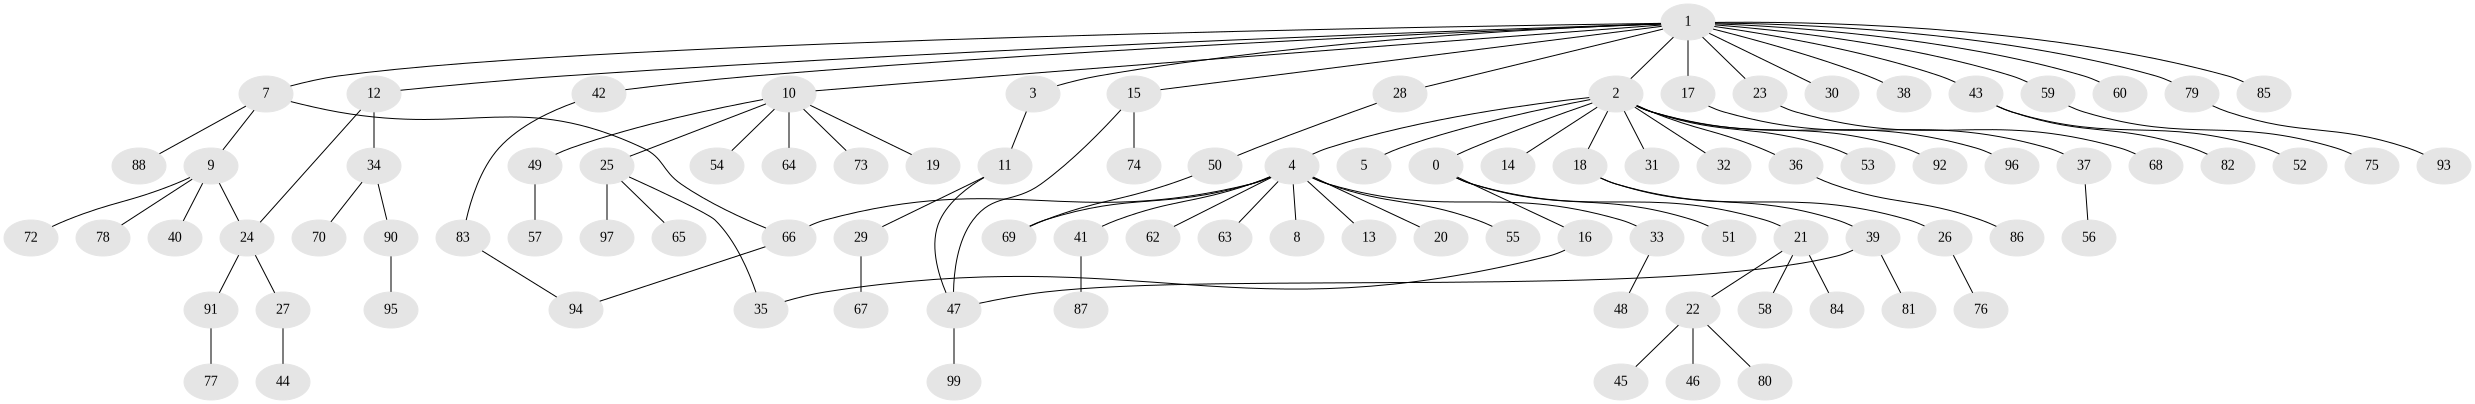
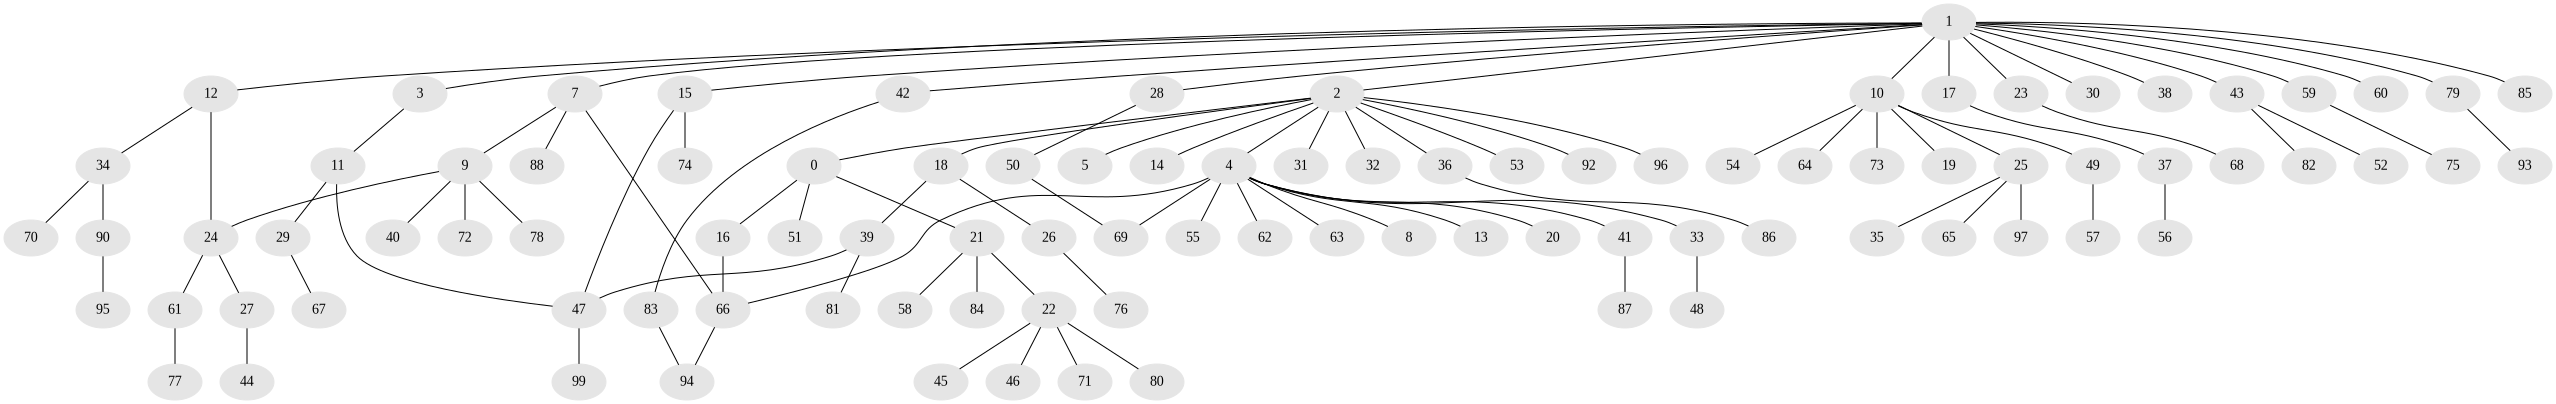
edge "16" -- "35": now "16" -- "66"
node "91": label "91" -> "61"
node "71": added
